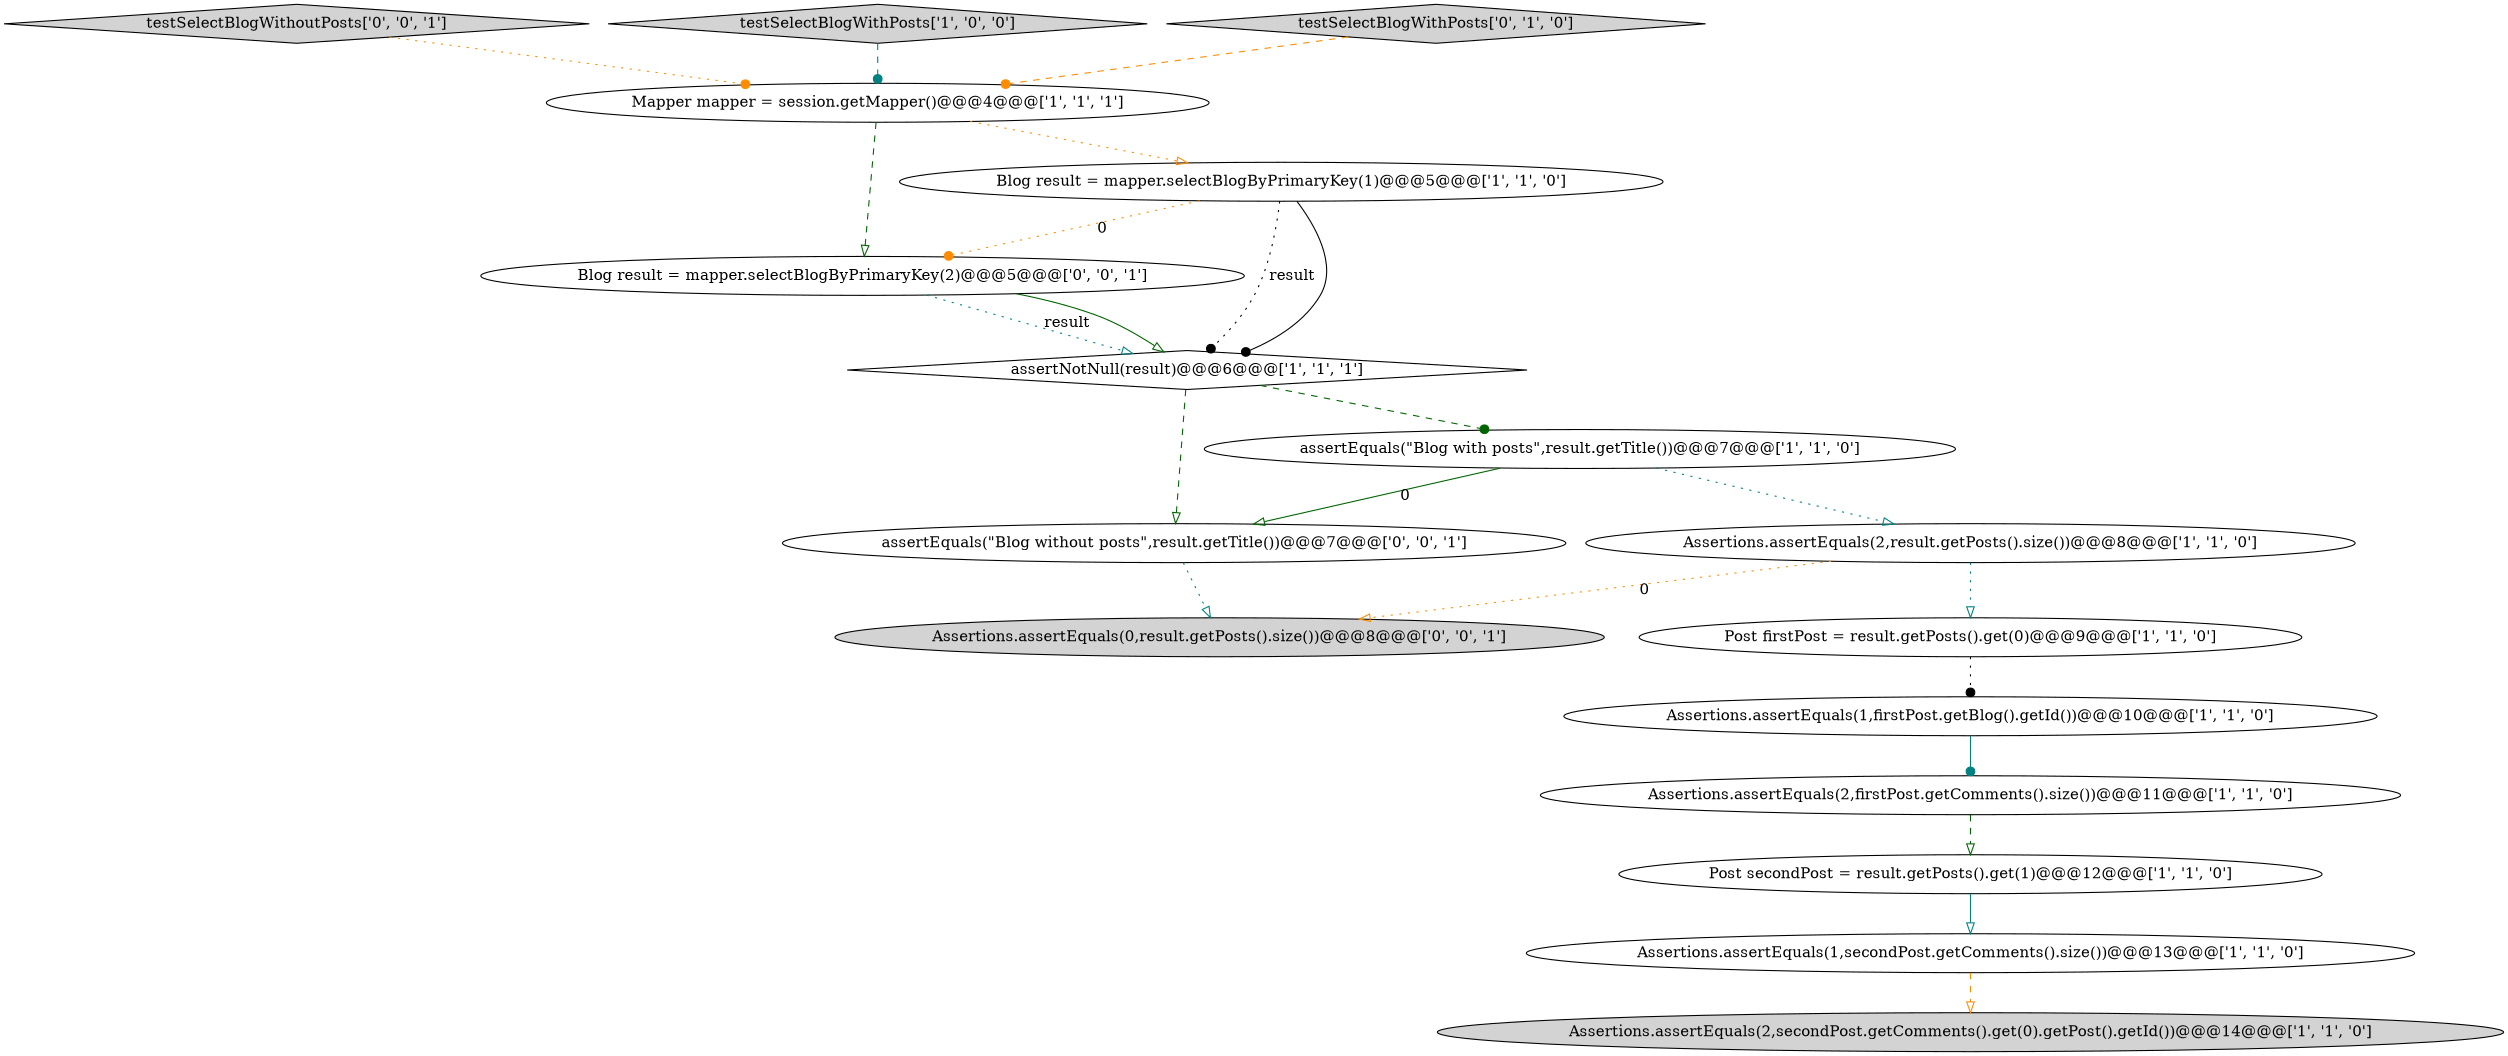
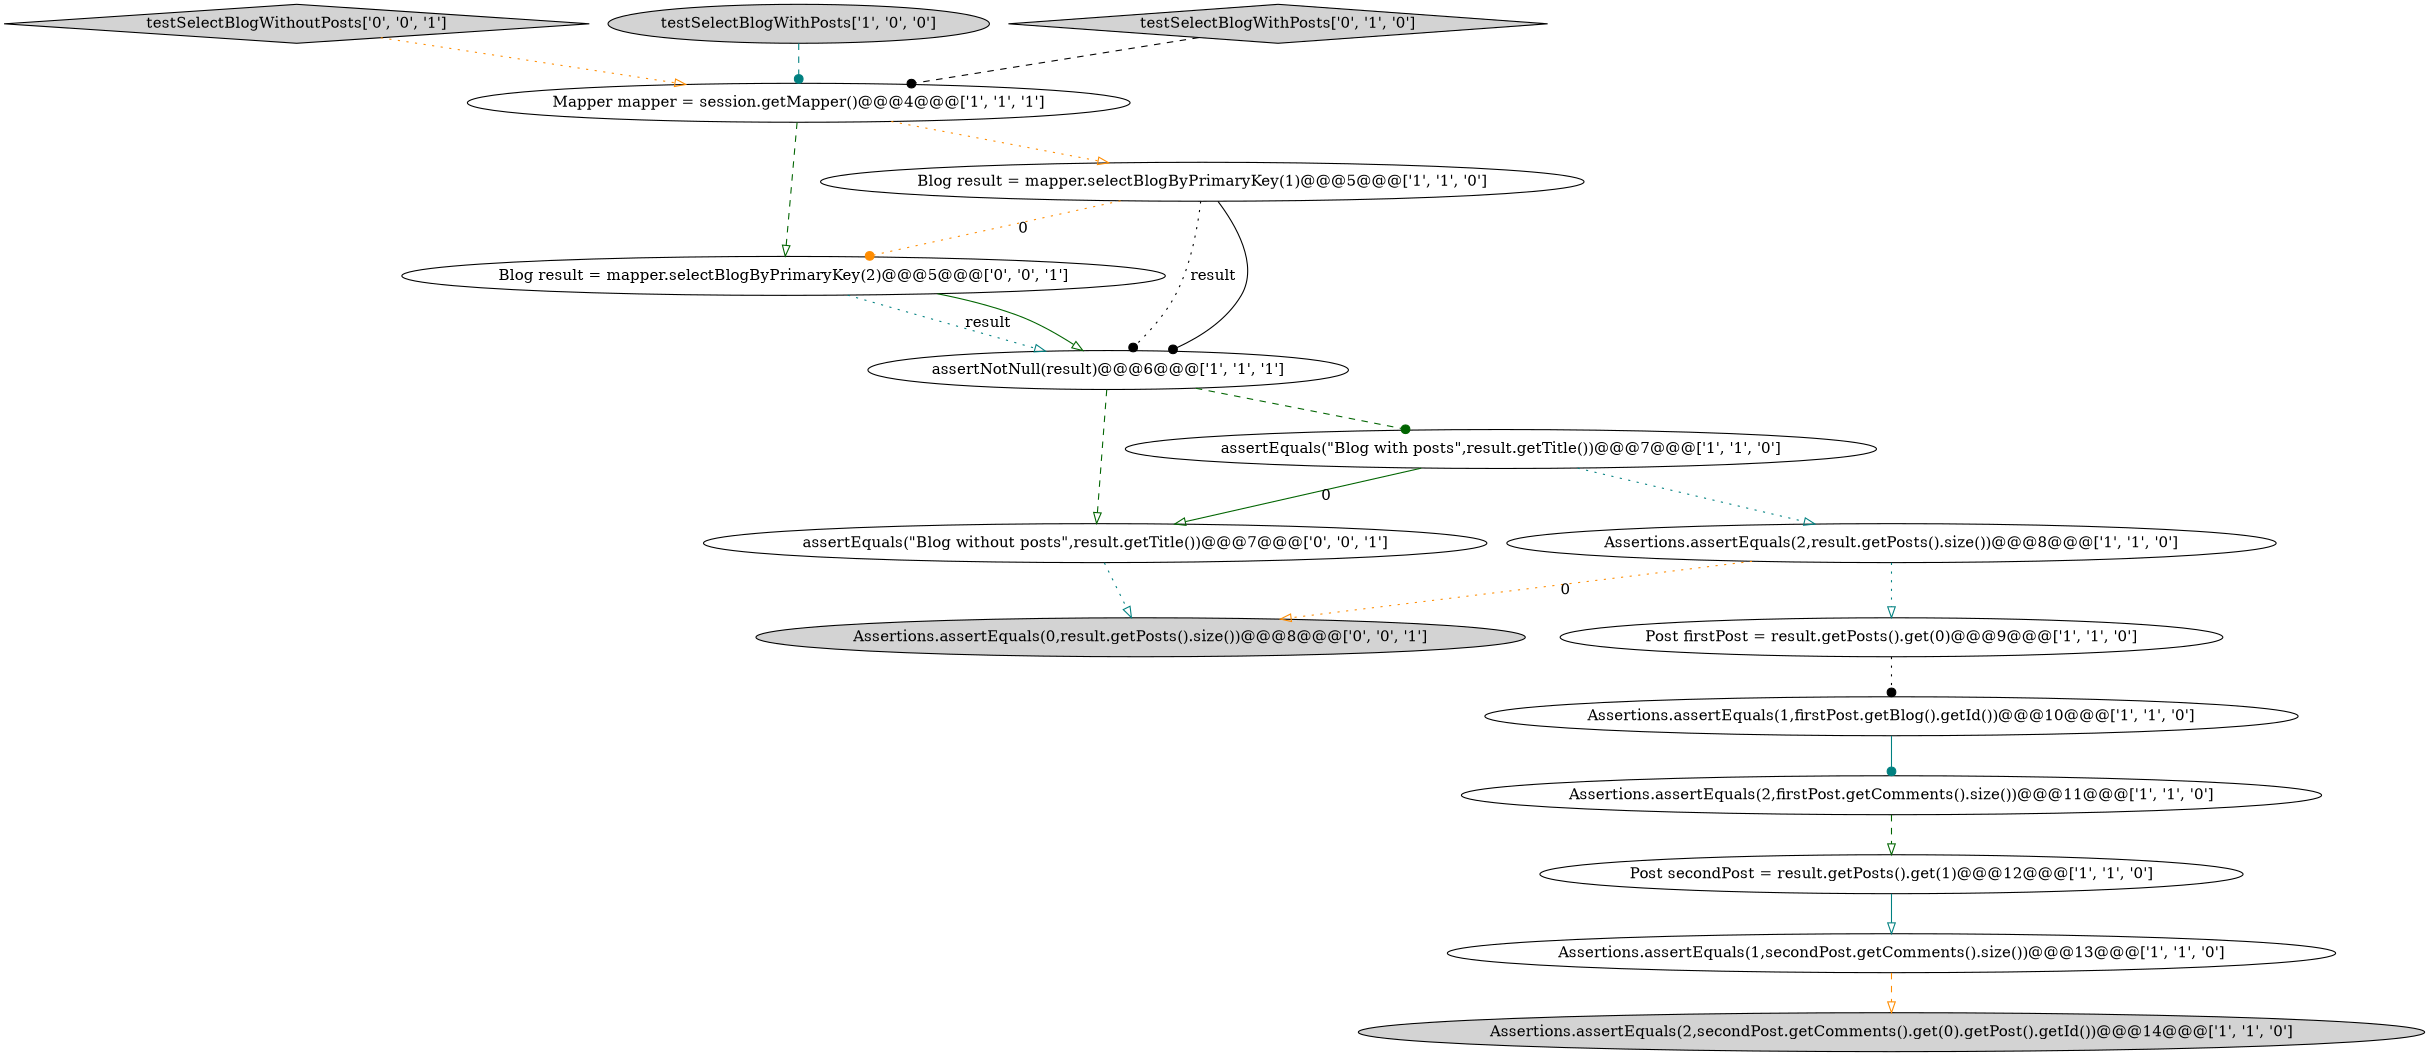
node "testSelectBlogWithPosts['1', '0', '0']": shape diamond -> ellipse
edge "testSelectBlogWithoutPosts['0', '0', '1']" -> "Mapper mapper = session.getMapper()@@@4@@@['1', '1', '1']": arrowhead dot -> onormal
edge "testSelectBlogWithPosts['0', '1', '0']" -> "Mapper mapper = session.getMapper()@@@4@@@['1', '1', '1']": color darkorange -> black
node "assertNotNull(result)@@@6@@@['1', '1', '1']": shape diamond -> ellipse
